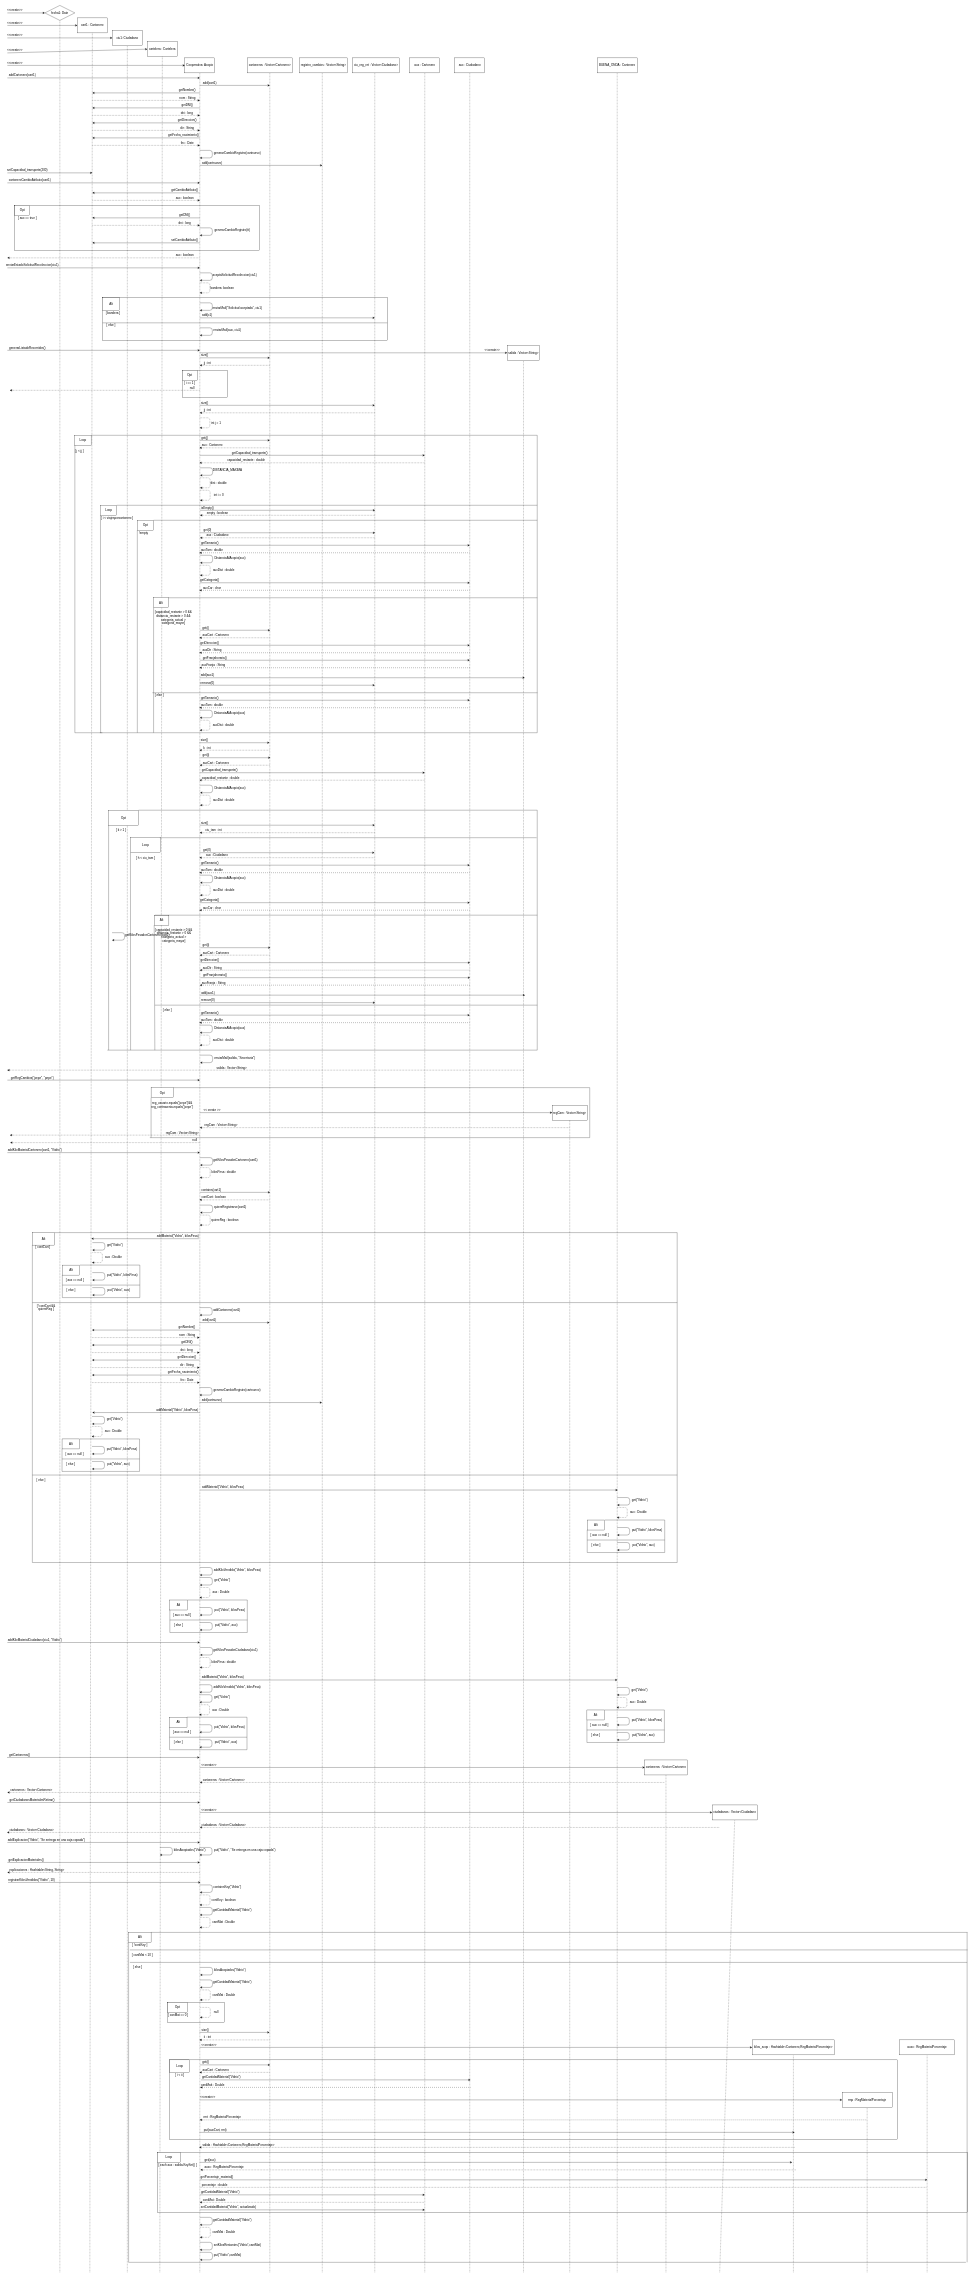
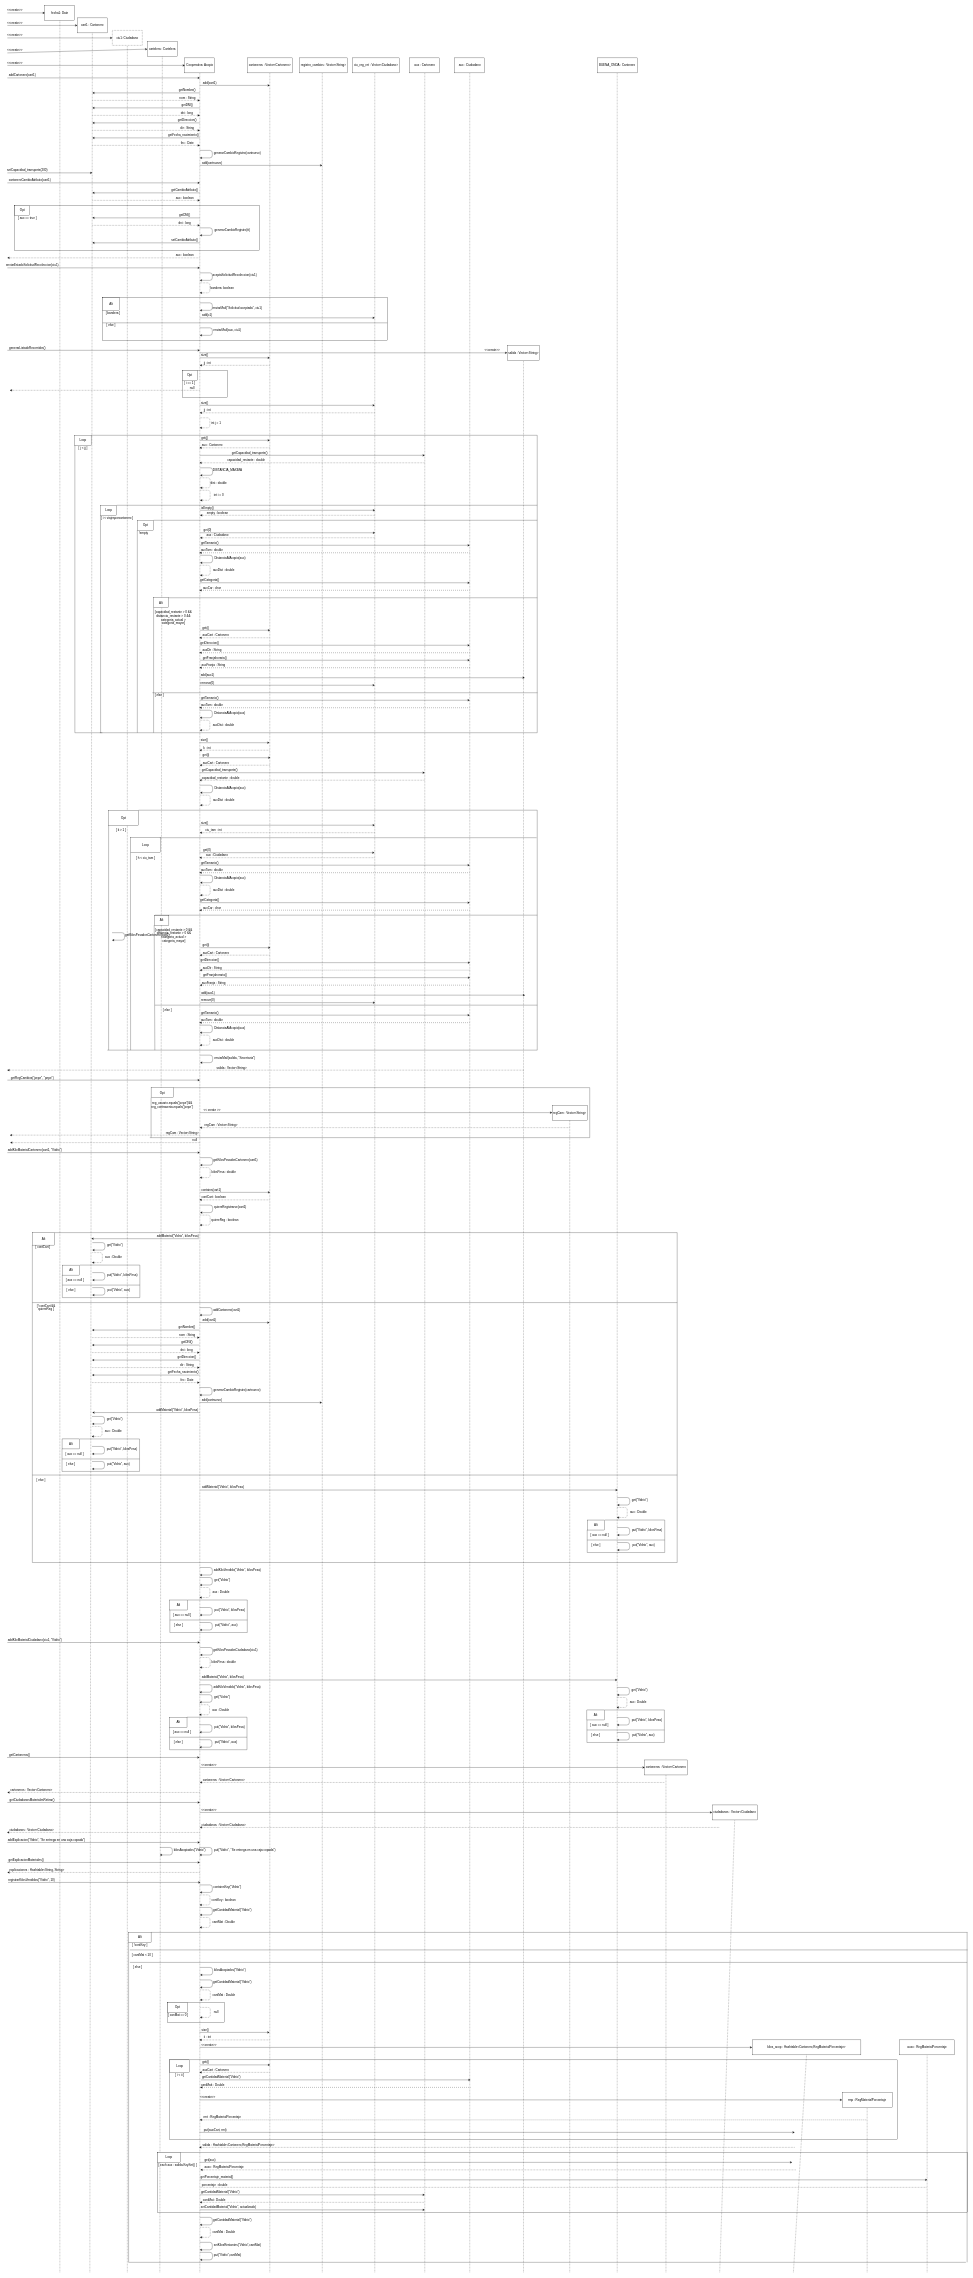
node "fecha1: Date": shape diamond -> rectangle
node "ciu1: Ciudadano": style solid -> dashed
node "[ j < jj ]": moved (79, 451) -> (83, 448)
node "kilos_acop : Hashtable<Cartonero,RegMaterialPorcentaje>": size 83x15 -> 109x15
